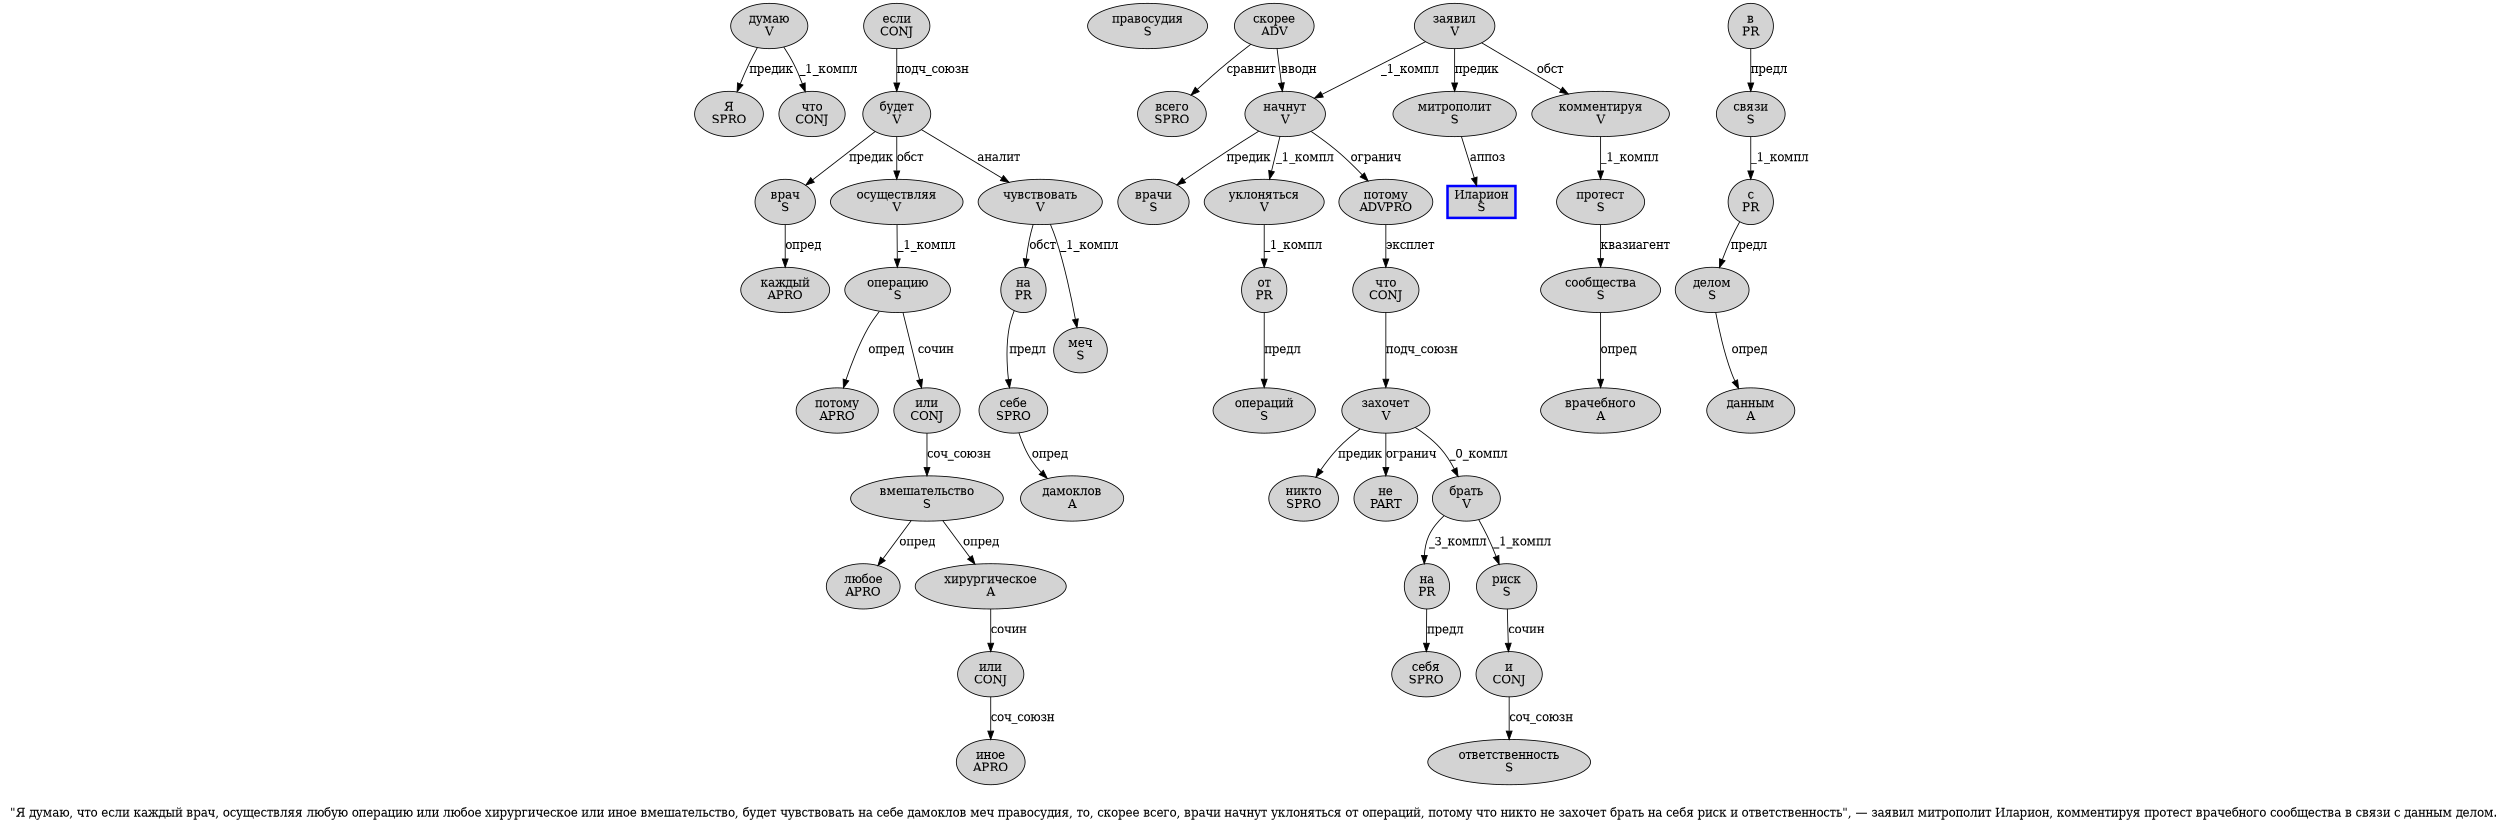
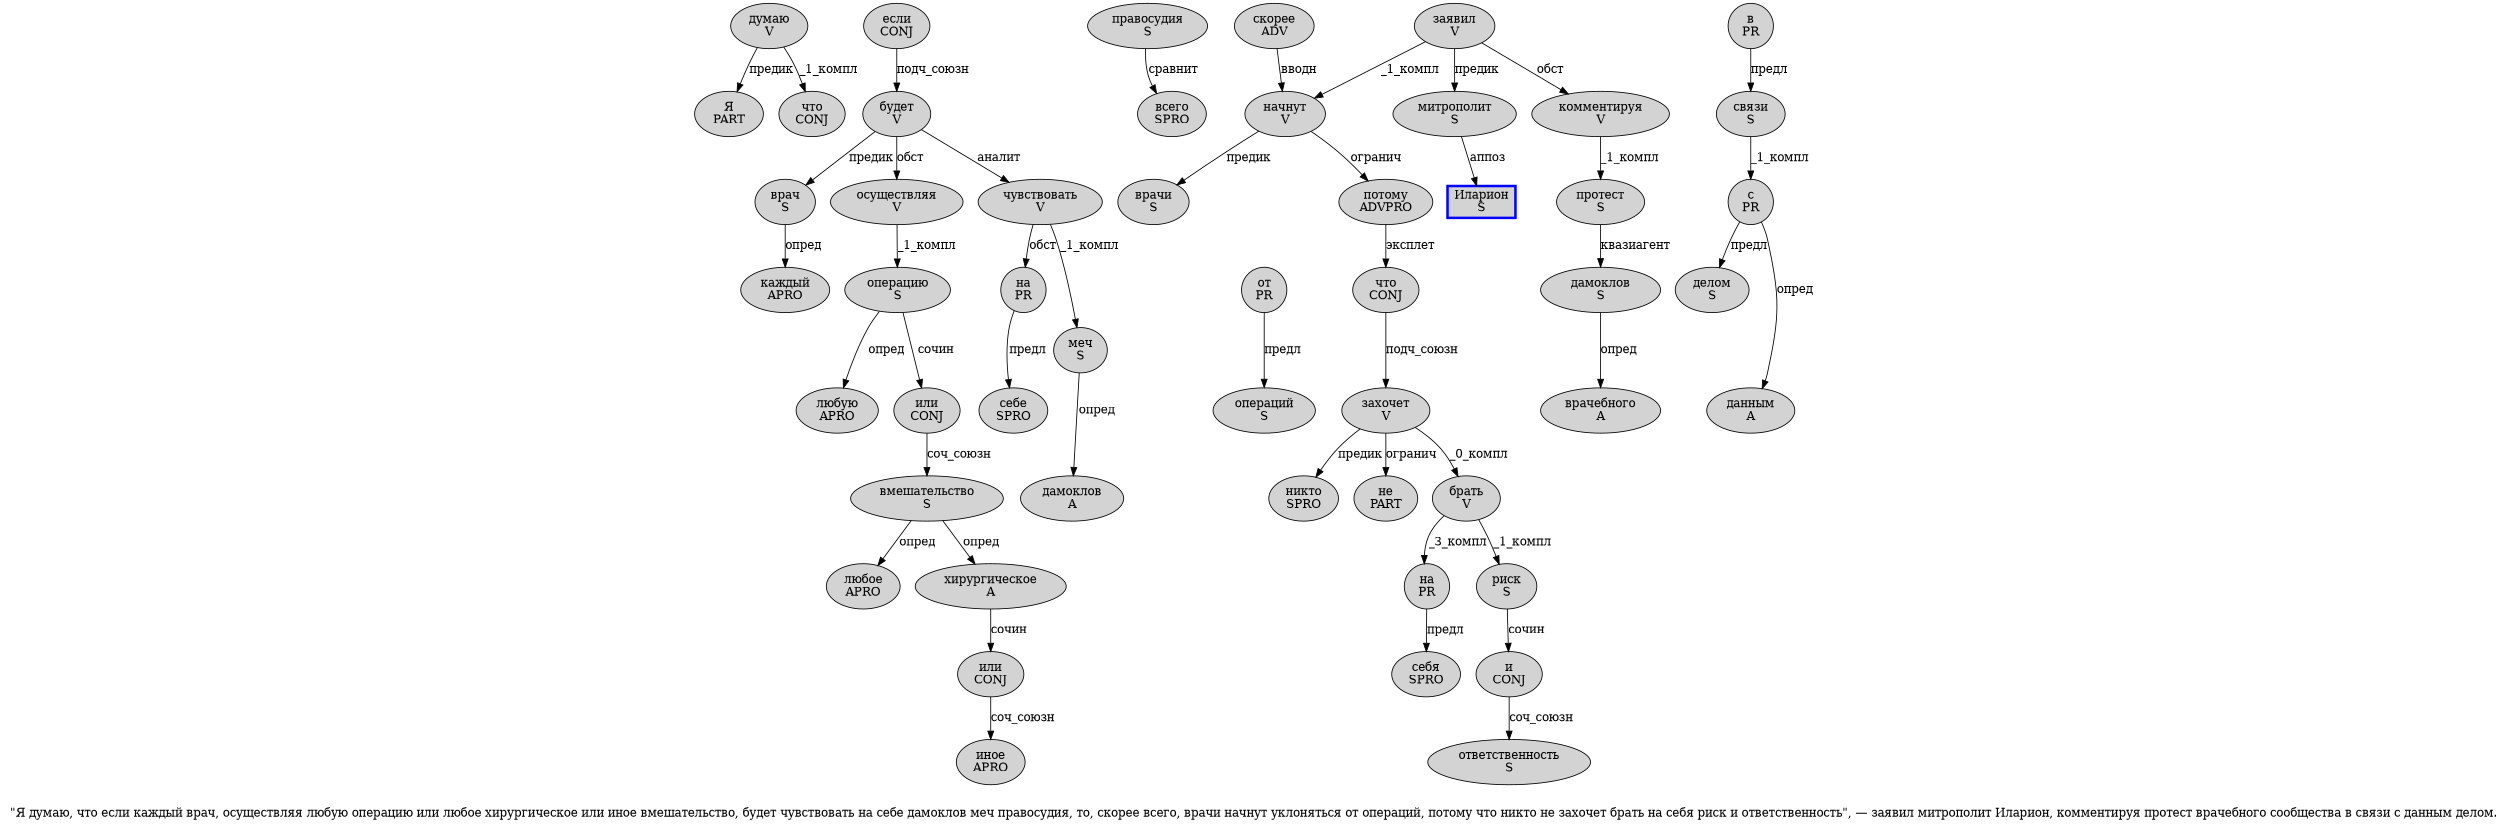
edge "скорее ADV" -> "всего SPRO": now "правосудия S" -> "всего SPRO"
node "Я SPRO": label "Я SPRO" -> "Я PART"
node "уклоняться V": removed
node "сообщества S": label "сообщества S" -> "дамоклов S"
edge "делом S" -> "данным A": now "с PR" -> "данным A"
node "потому APRO": label "потому APRO" -> "любую APRO"
edge "себе SPRO" -> "дамоклов A": now "меч S" -> "дамоклов A"
